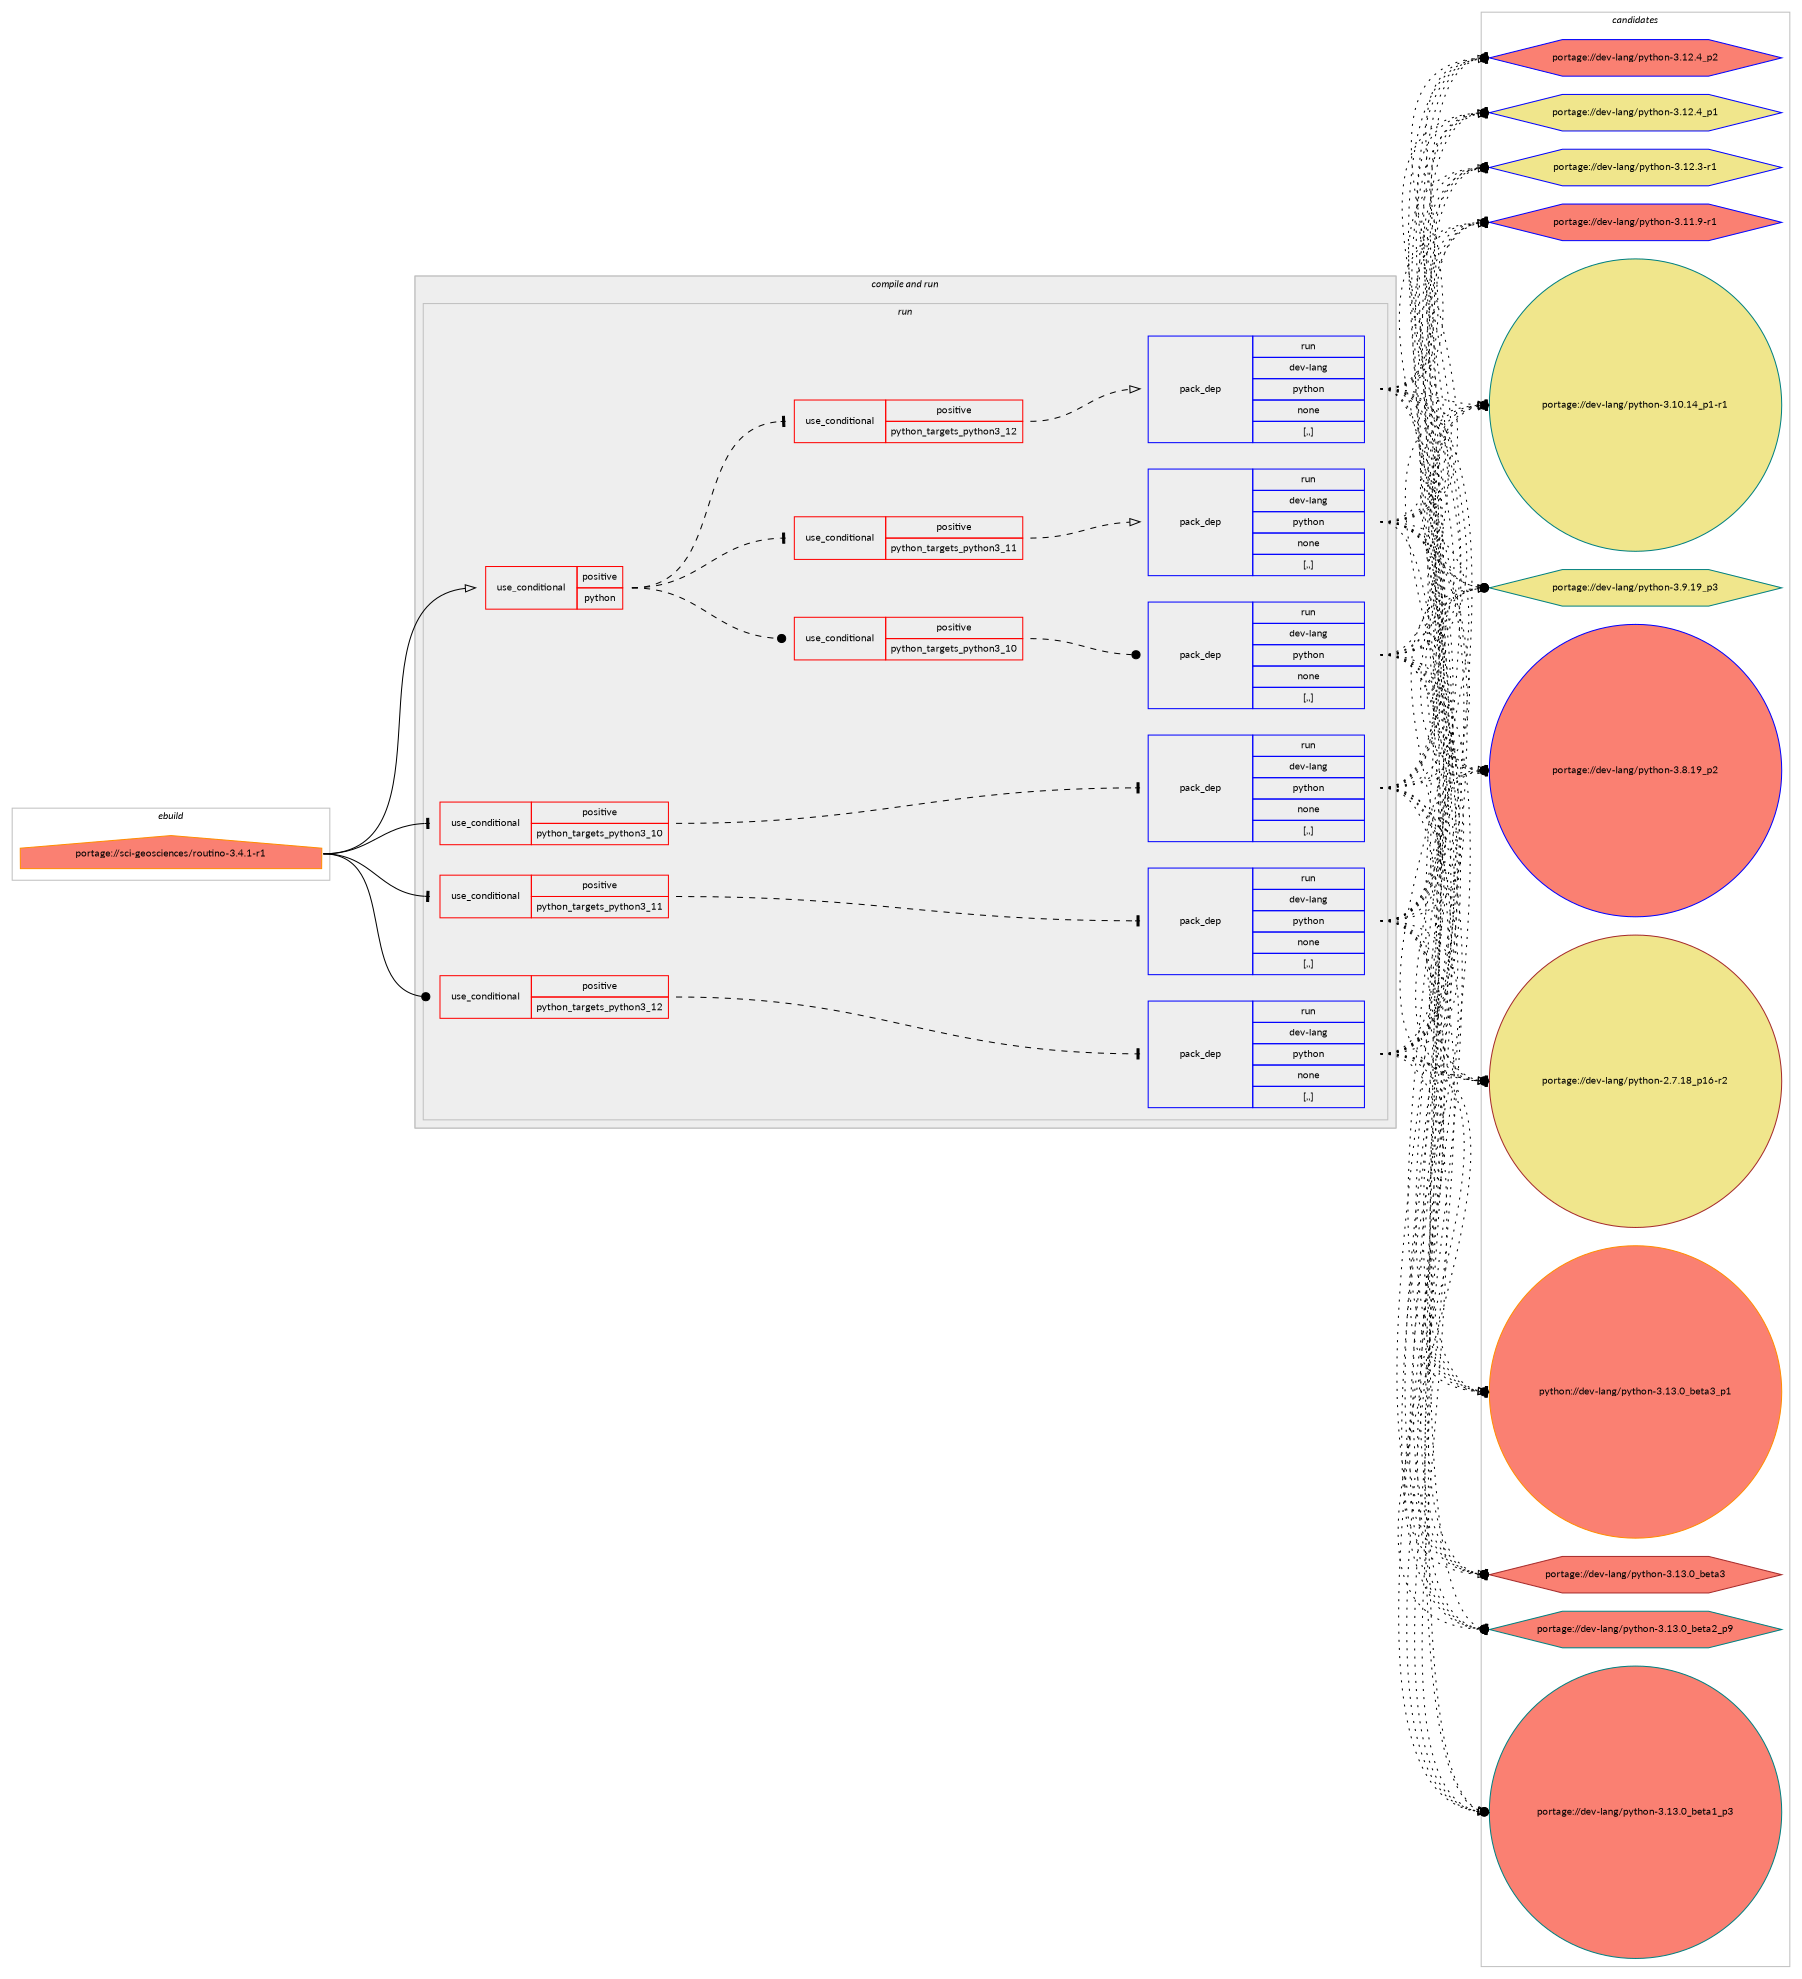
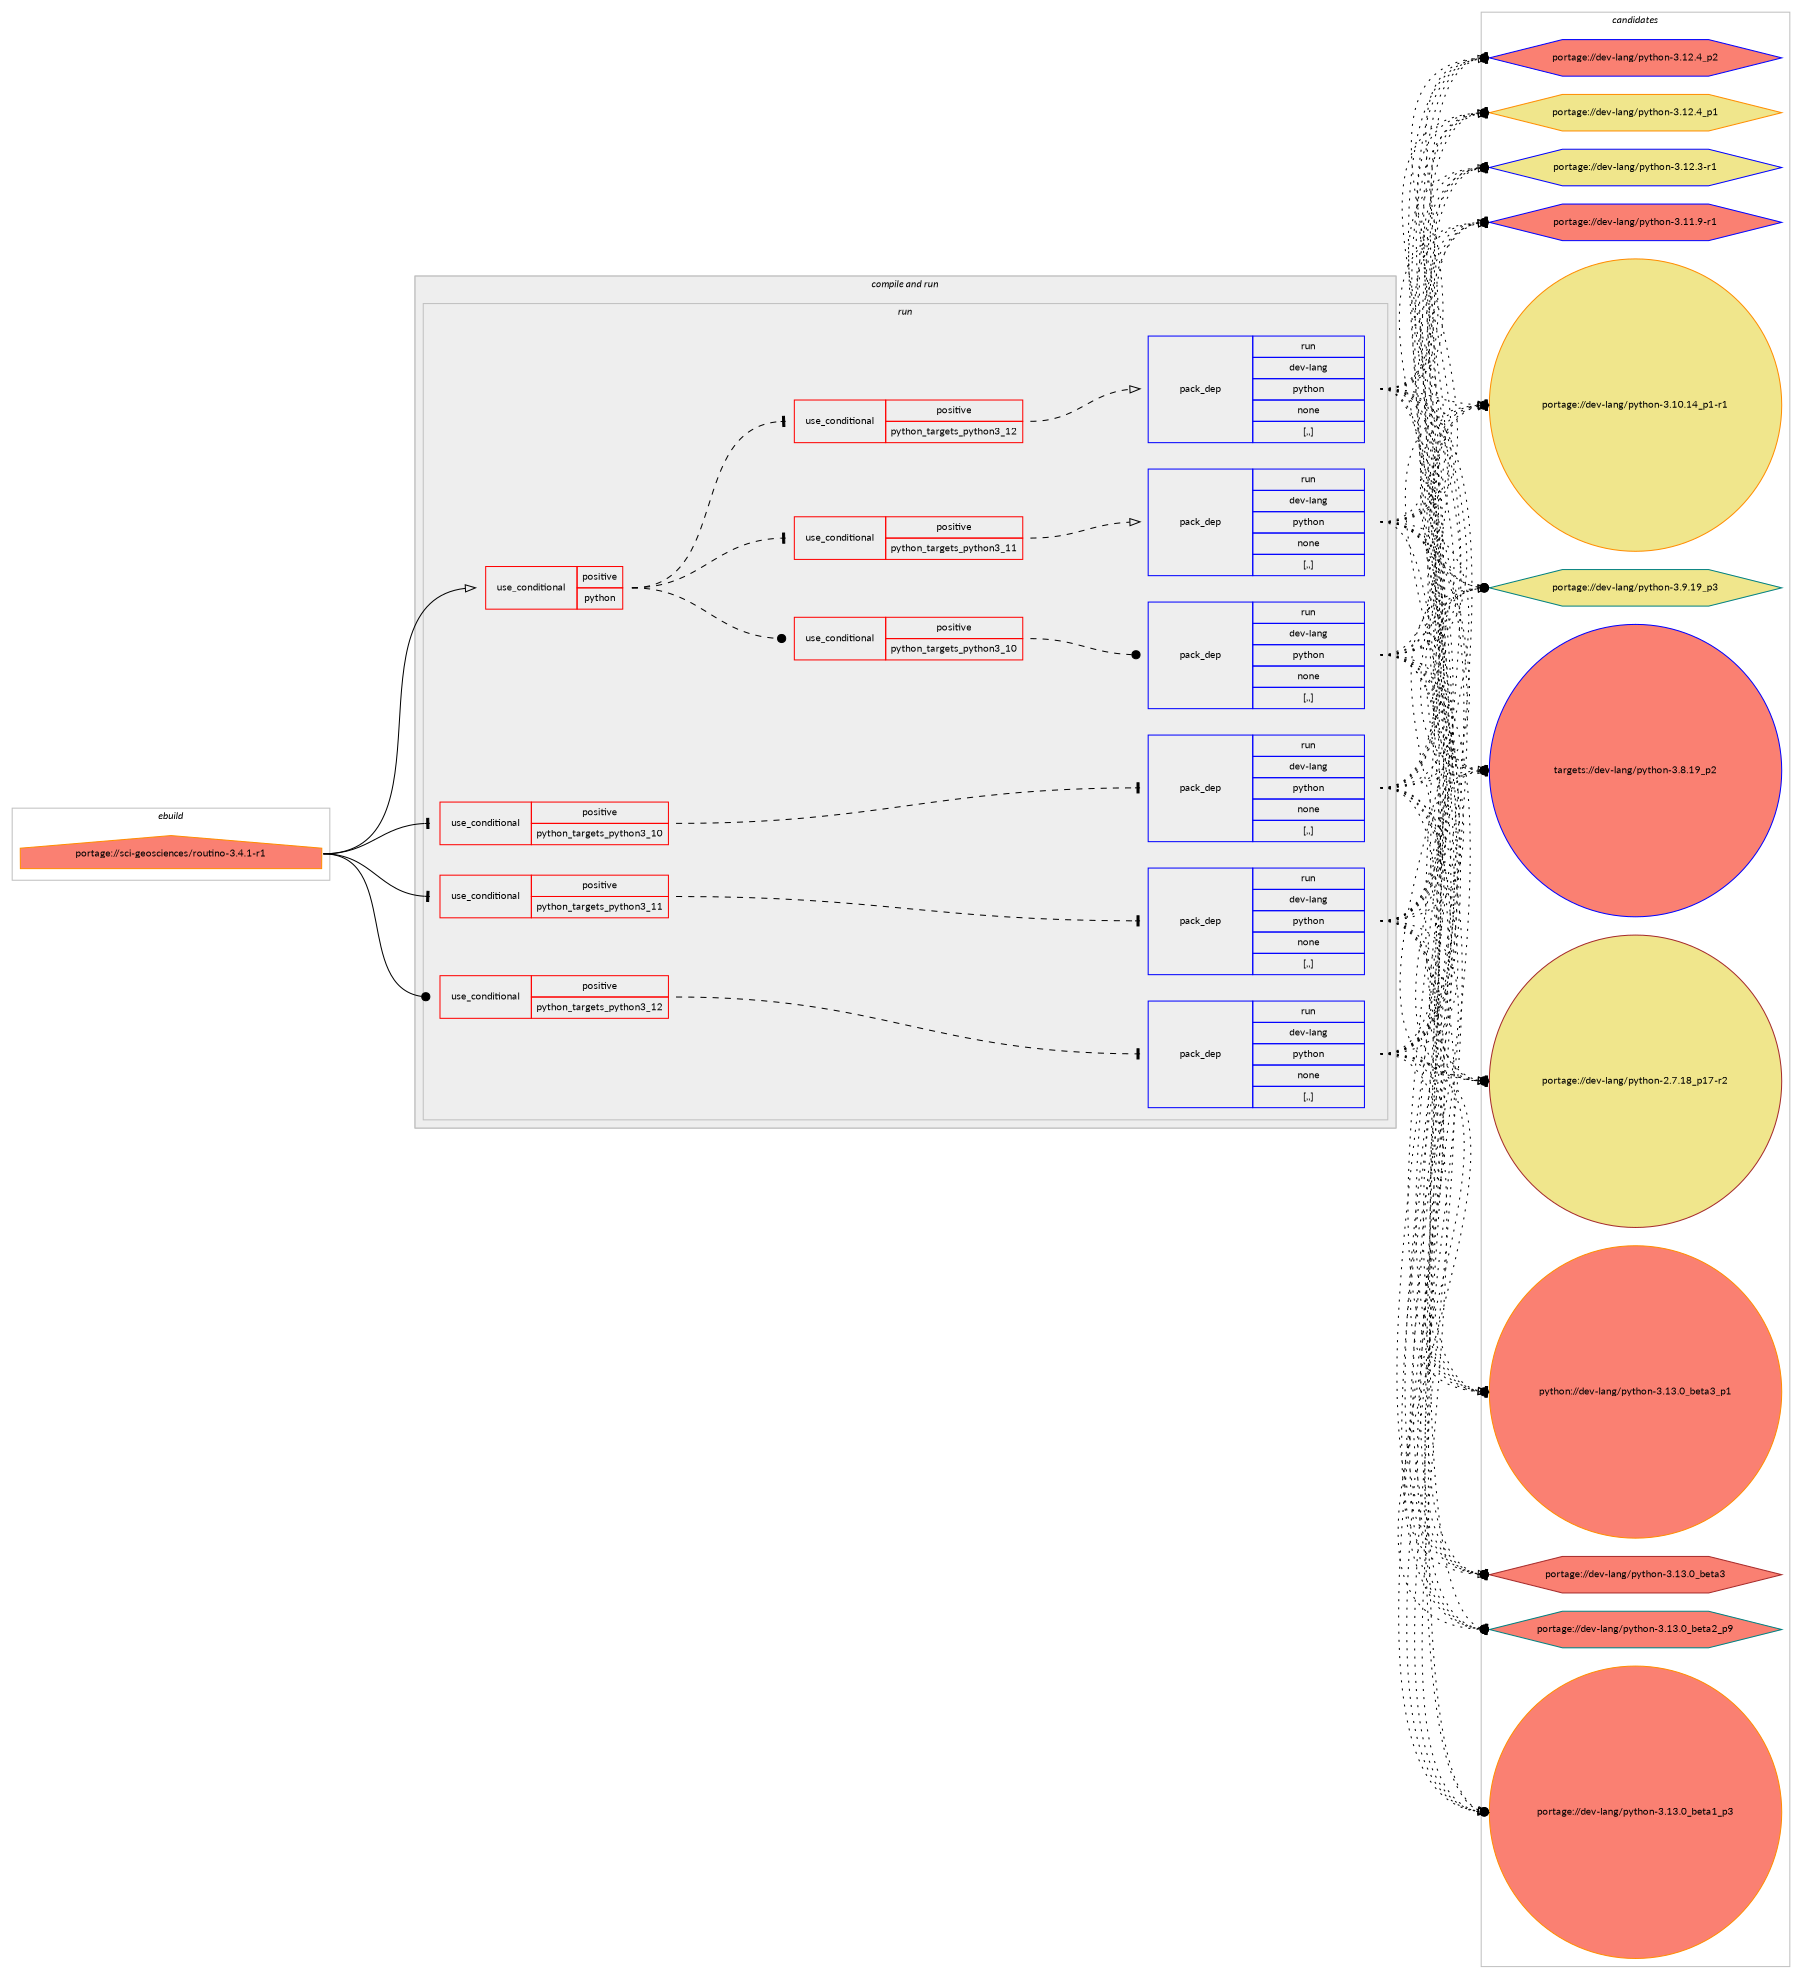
node "portage://dev-lang/python-3.12.4_p1": color blue -> darkorange
node "portage://dev-lang/python-3.10.14_p1-r1": color teal -> darkorange
node "portage://dev-lang/python-3.8.19_p2": label "portage://dev-lang/python-3.8.19_p2" -> "targets://dev-lang/python-3.8.19_p2"
node "portage://dev-lang/python-2.7.18_p16-r2": label "portage://dev-lang/python-2.7.18_p16-r2" -> "portage://dev-lang/python-2.7.18_p17-r2"
node "portage://dev-lang/python-3.13.0_beta1_p3": color teal -> darkorange
